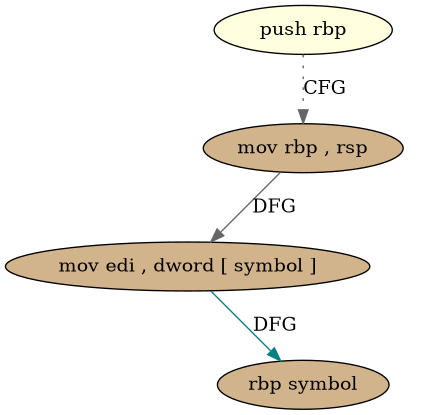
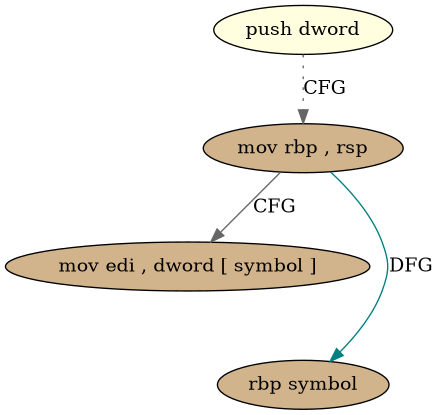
node "push rbp": label "push rbp" -> "push dword"
edge "mov rbp , rsp" -> "mov edi , dword [ symbol ]": label "DFG" -> "CFG"
edge "mov edi , dword [ symbol ]" -> "rbp symbol": now "mov rbp , rsp" -> "rbp symbol"
